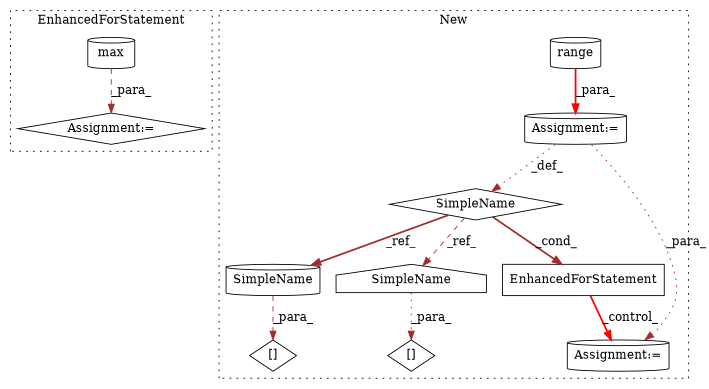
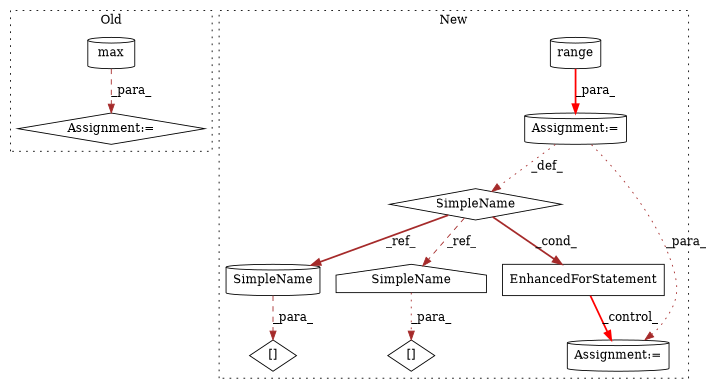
cluster "EnhancedForStatement": label "EnhancedForStatement" -> "Old"
